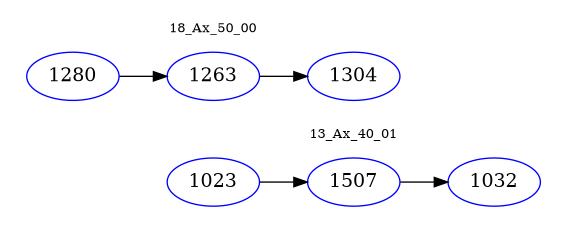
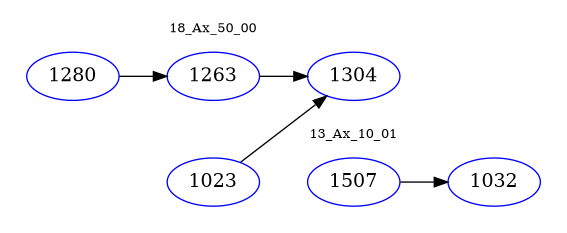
cluster "13_Ax_40_01": label "13_Ax_40_01" -> "13_Ax_10_01"
edge "1023" -> "1507": now "1023" -> "1304"
